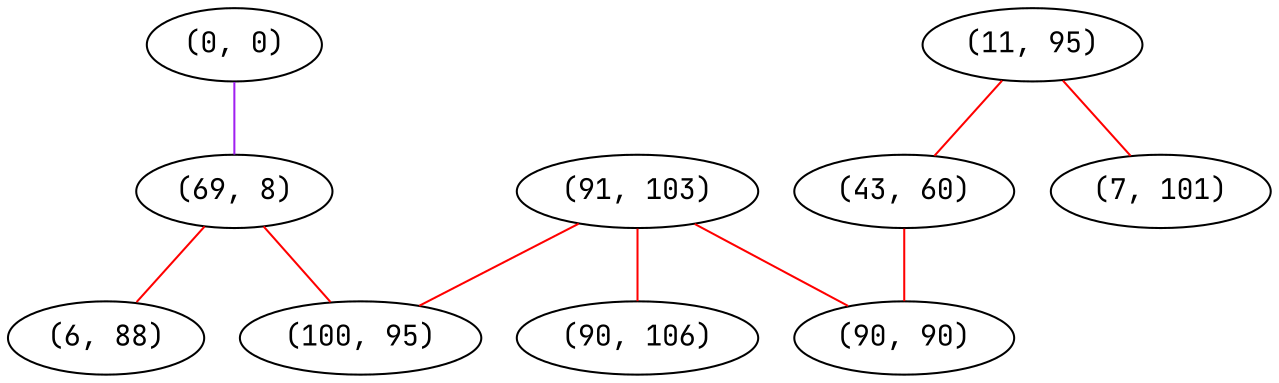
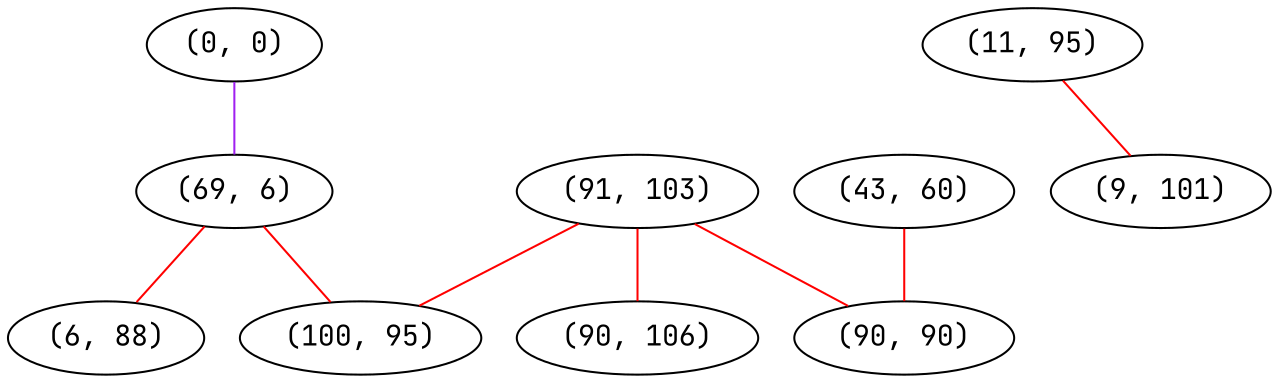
edge "(11, 95)" -- "(43, 60)": removed
node "(69, 8)": label "(69, 8)" -> "(69, 6)"
node "(7, 101)": label "(7, 101)" -> "(9, 101)"
